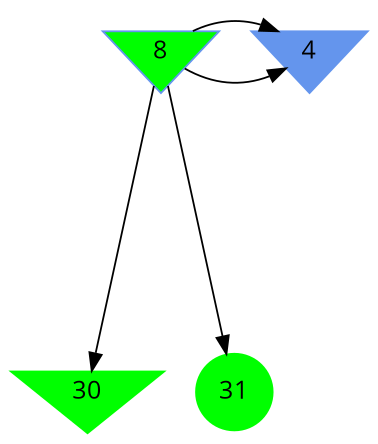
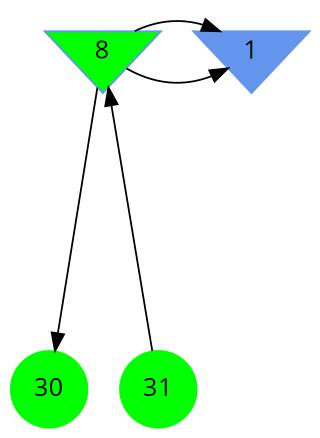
node "4": label "4" -> "1"
edge "8" -> "31": reversed
node "30": shape invtriangle -> circle
